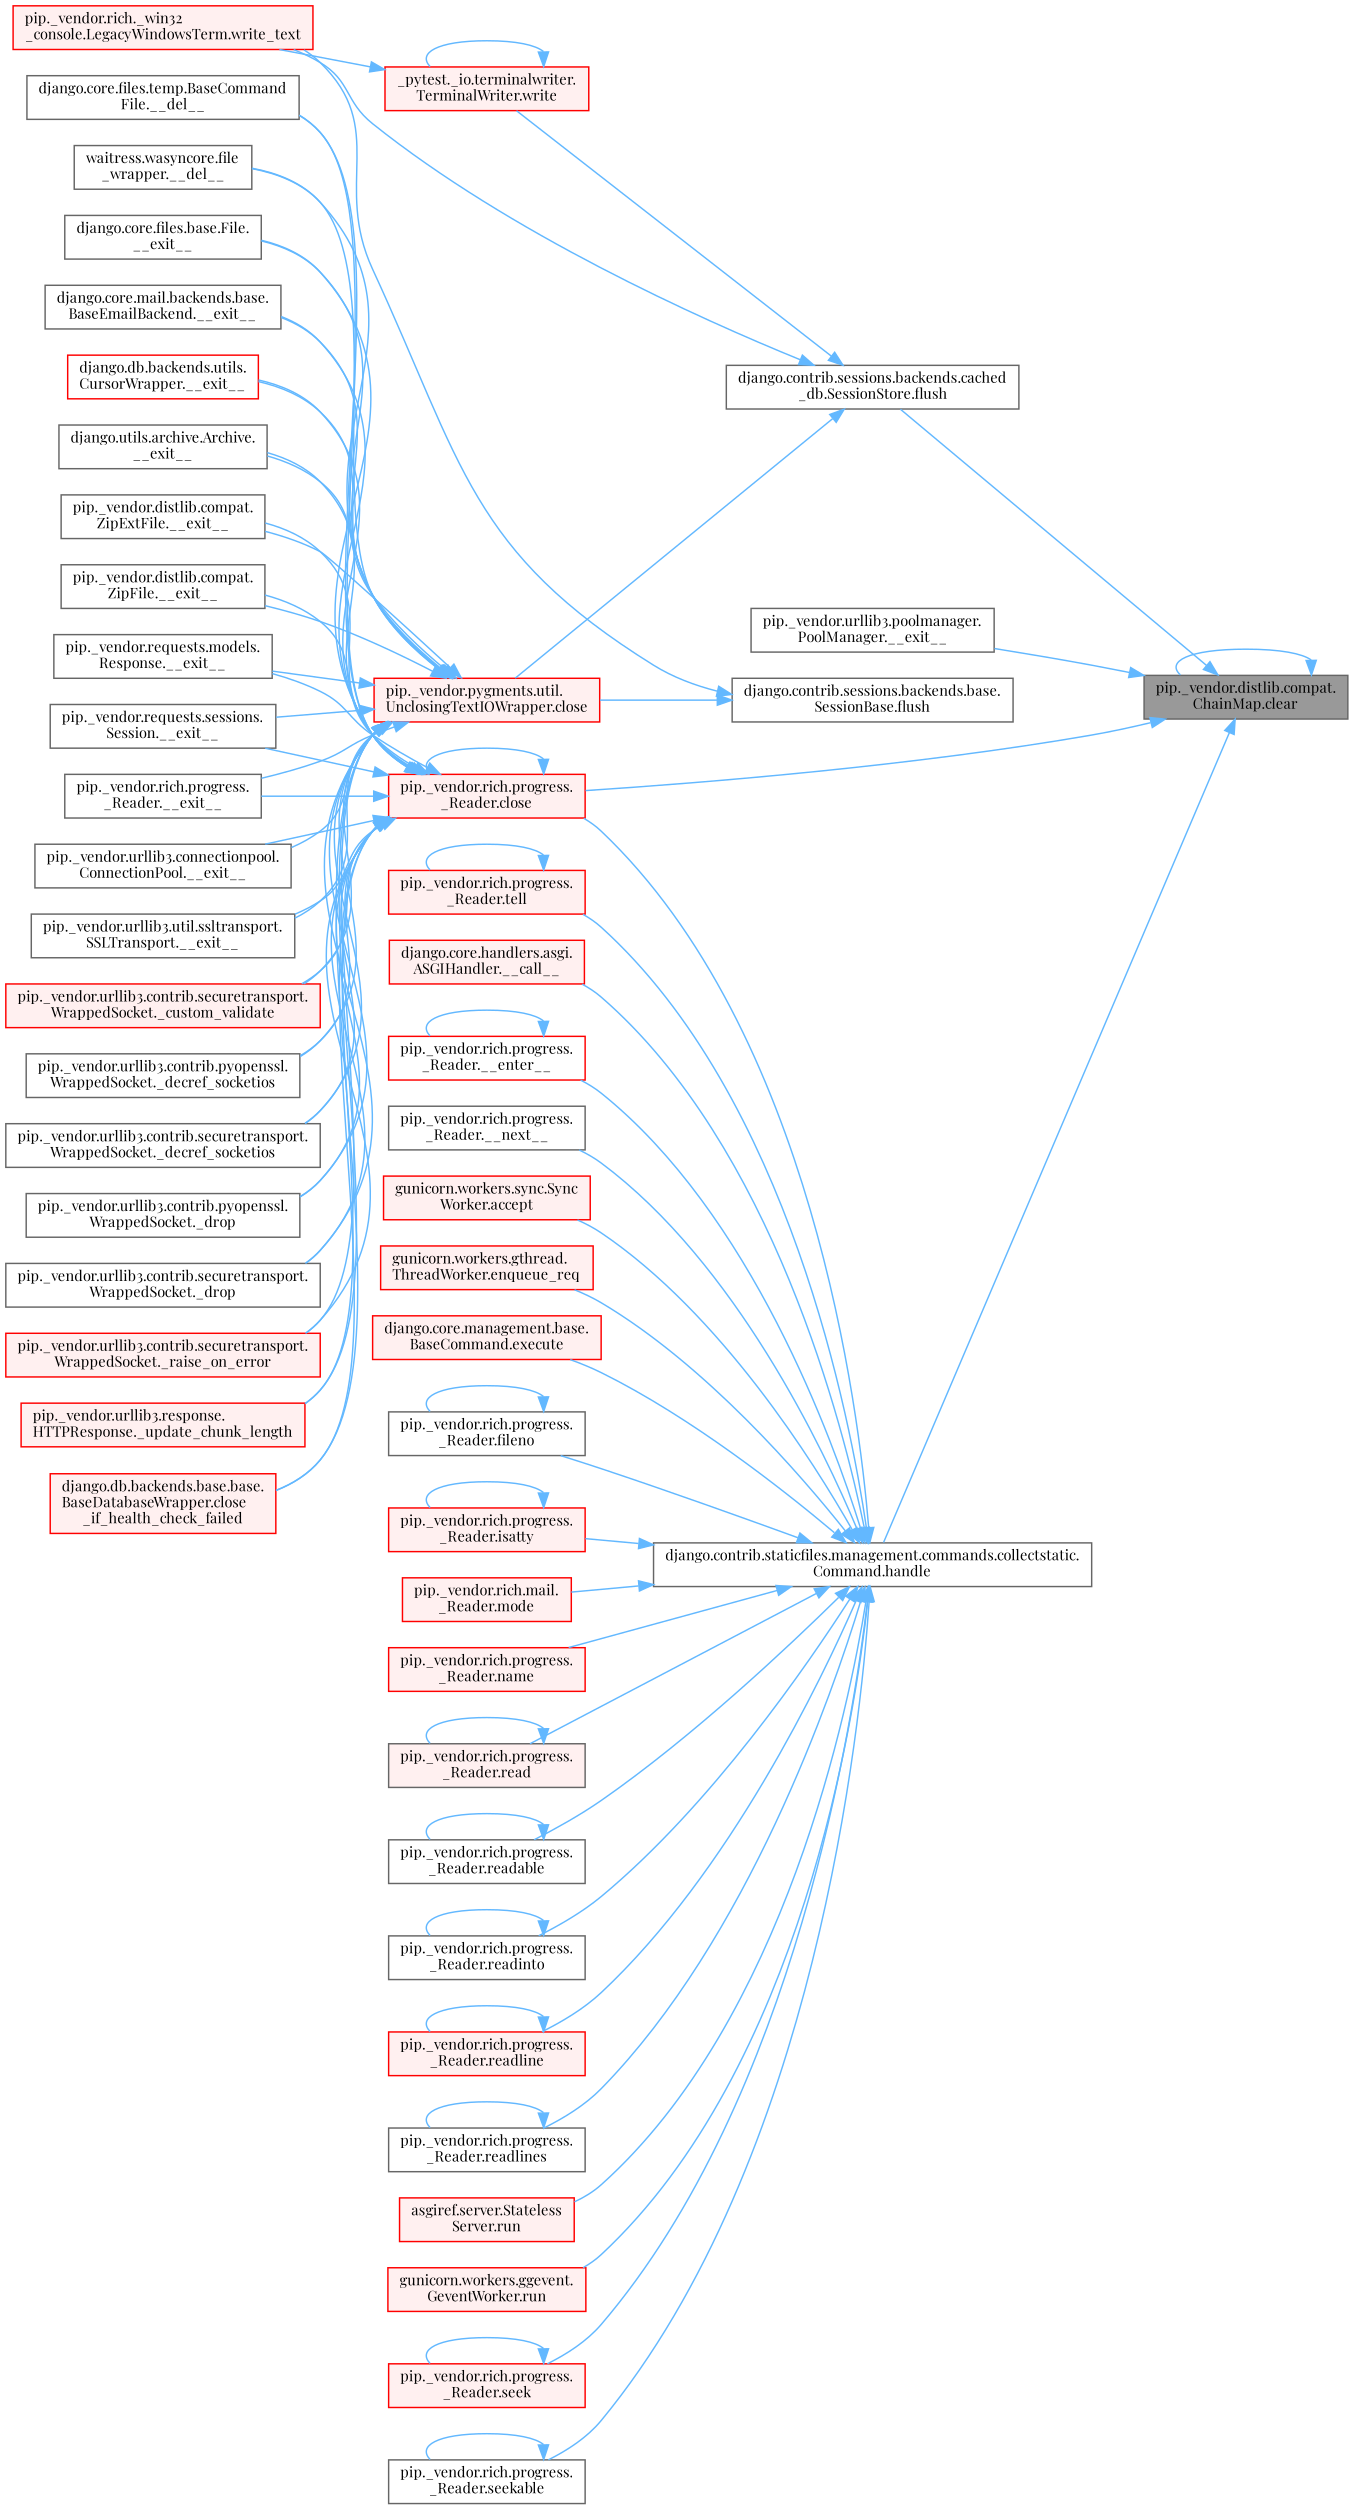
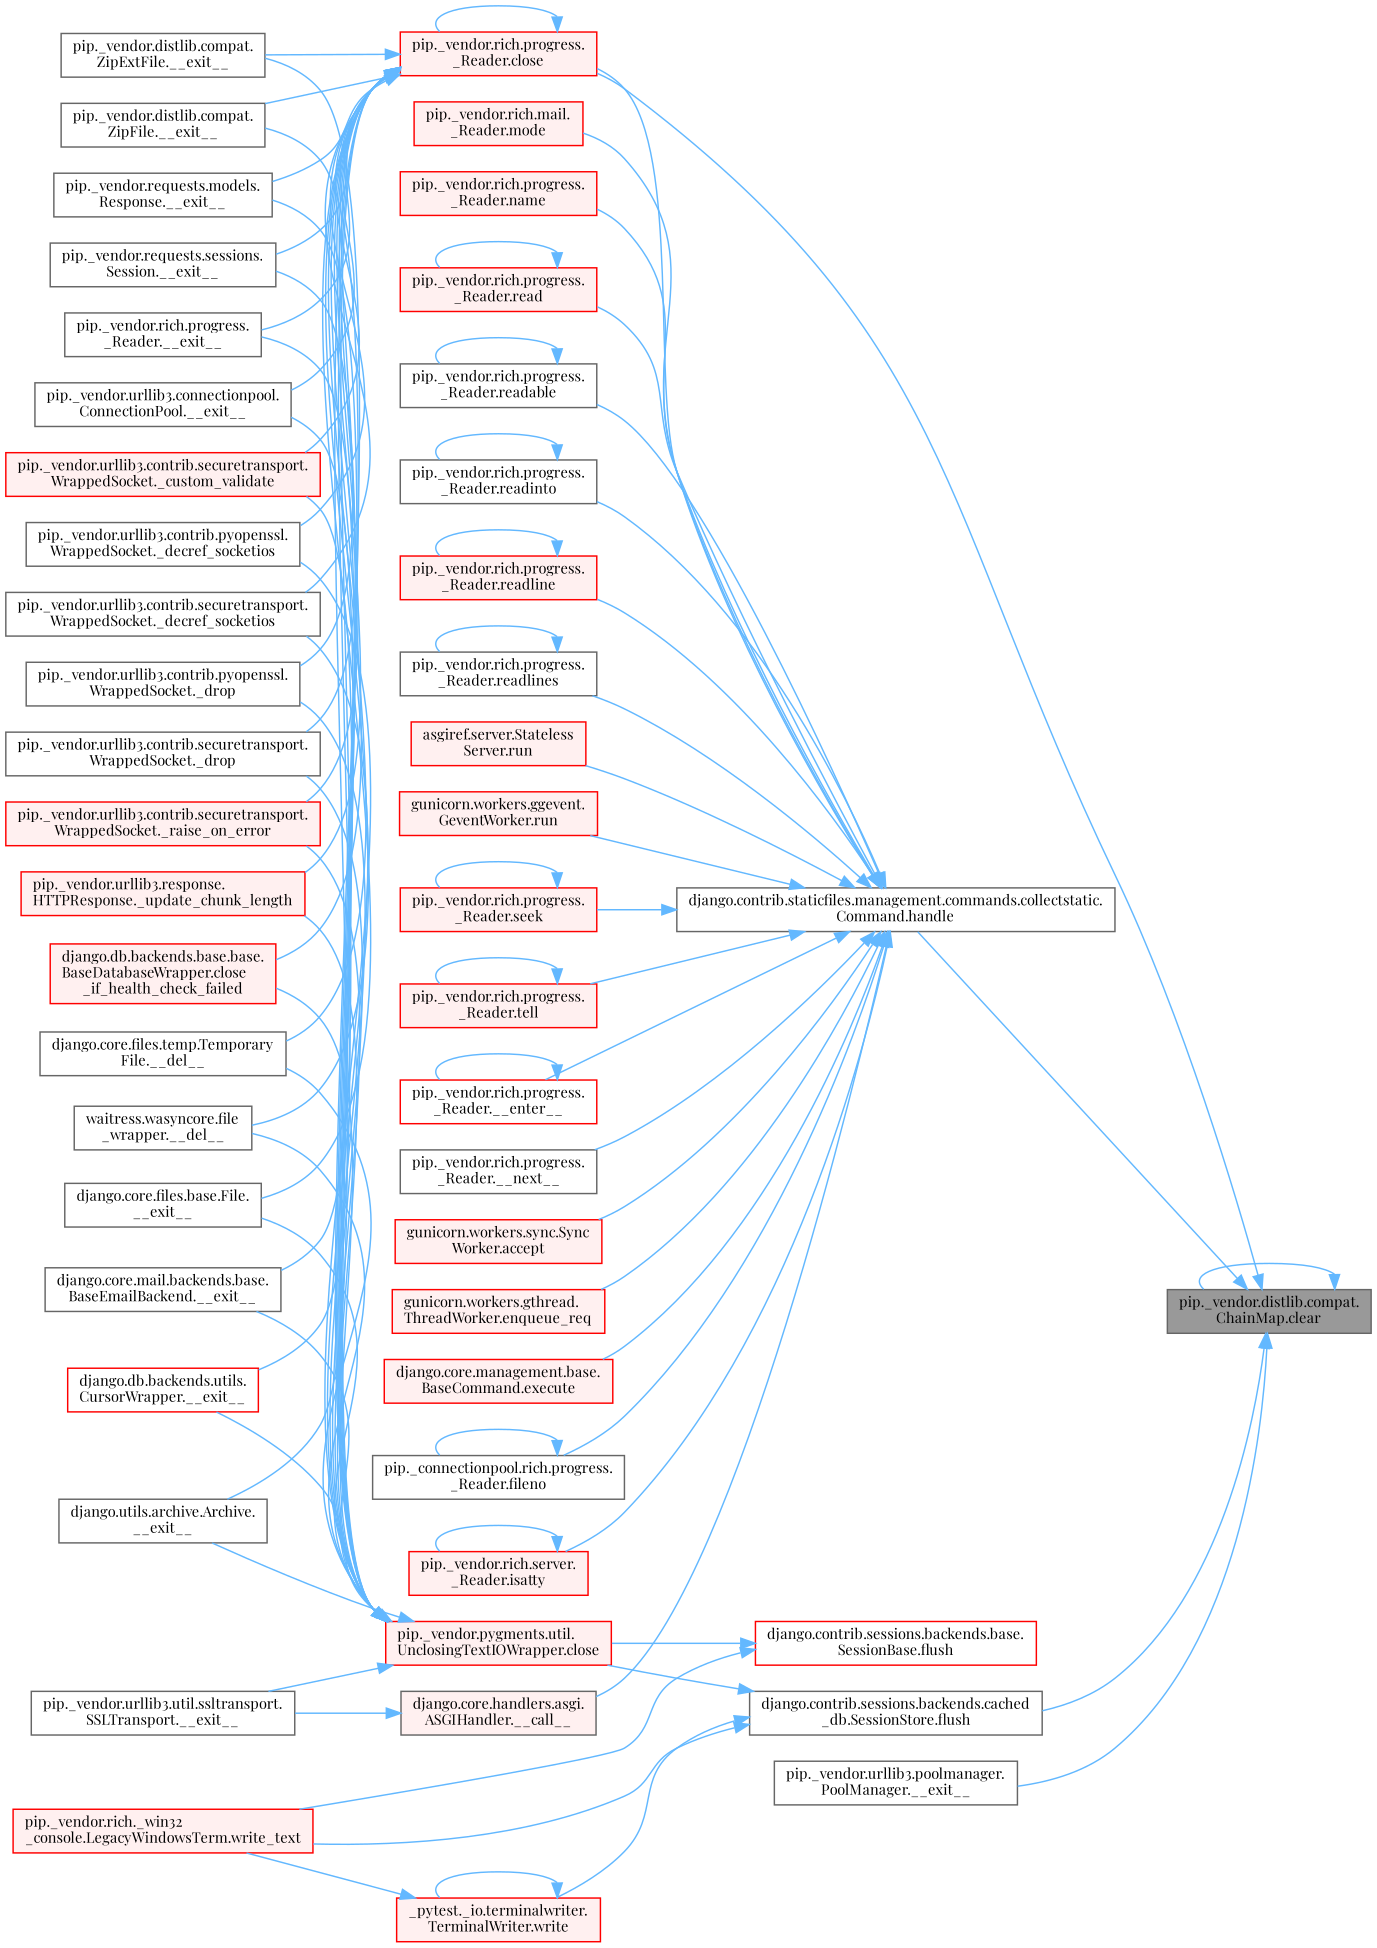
node "django.core.files.temp.BaseCommand File.__del__": label "django.core.files.temp.BaseCommand File.__del__" -> "django.core.files.temp.Temporary File.__del__"
node "django.contrib.sessions.backends.base. SessionBase.flush": color grey40 -> red
edge "pip._vendor.urllib3.util.ssltransport. SSLTransport.__exit__" -> "pip._vendor.rich.progress. _Reader.close": now "pip._vendor.urllib3.util.ssltransport. SSLTransport.__exit__" -> "django.core.handlers.asgi. ASGIHandler.__call__"
node "django.core.handlers.asgi. ASGIHandler.__call__": color red -> grey40
node "pip._vendor.rich.progress. _Reader.fileno": label "pip._vendor.rich.progress. _Reader.fileno" -> "pip._connectionpool.rich.progress. _Reader.fileno"
node "pip._vendor.rich.progress. _Reader.isatty": label "pip._vendor.rich.progress. _Reader.isatty" -> "pip._vendor.rich.server. _Reader.isatty"
node "pip._vendor.rich.progress. _Reader.read": color grey40 -> red
node "pip._vendor.rich.progress. _Reader.seekable": removed
